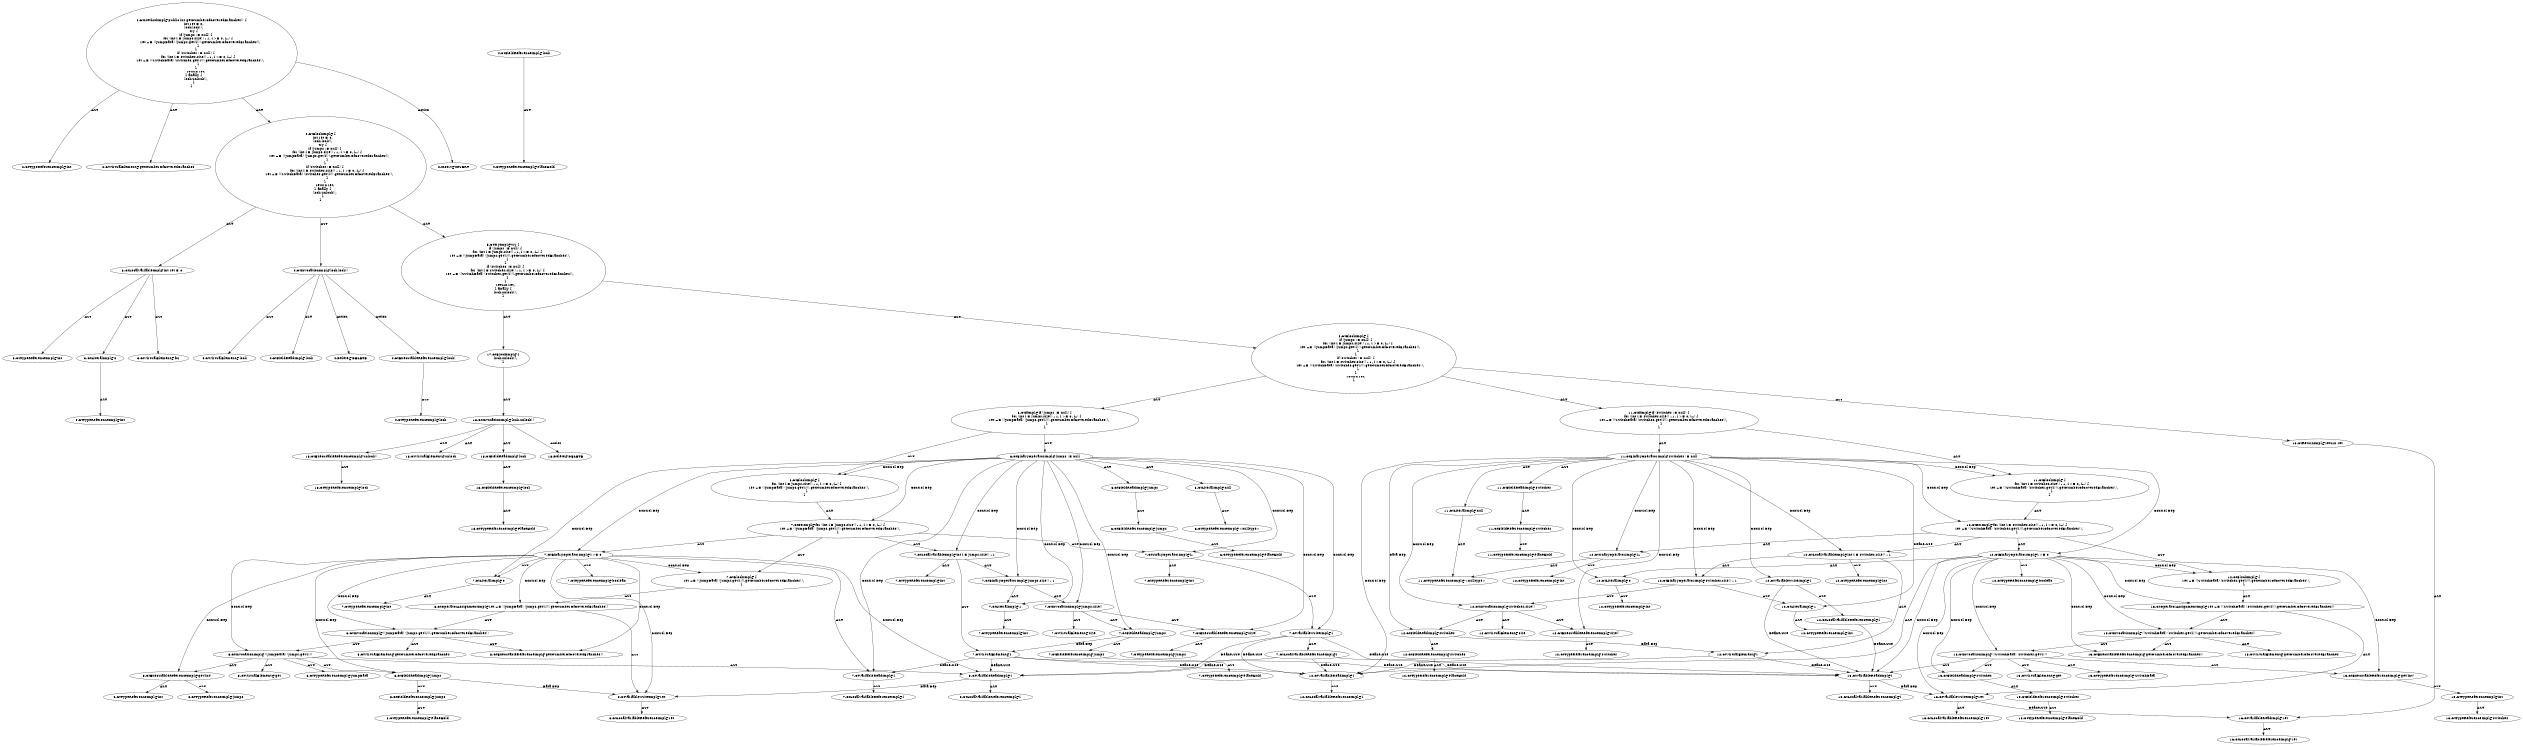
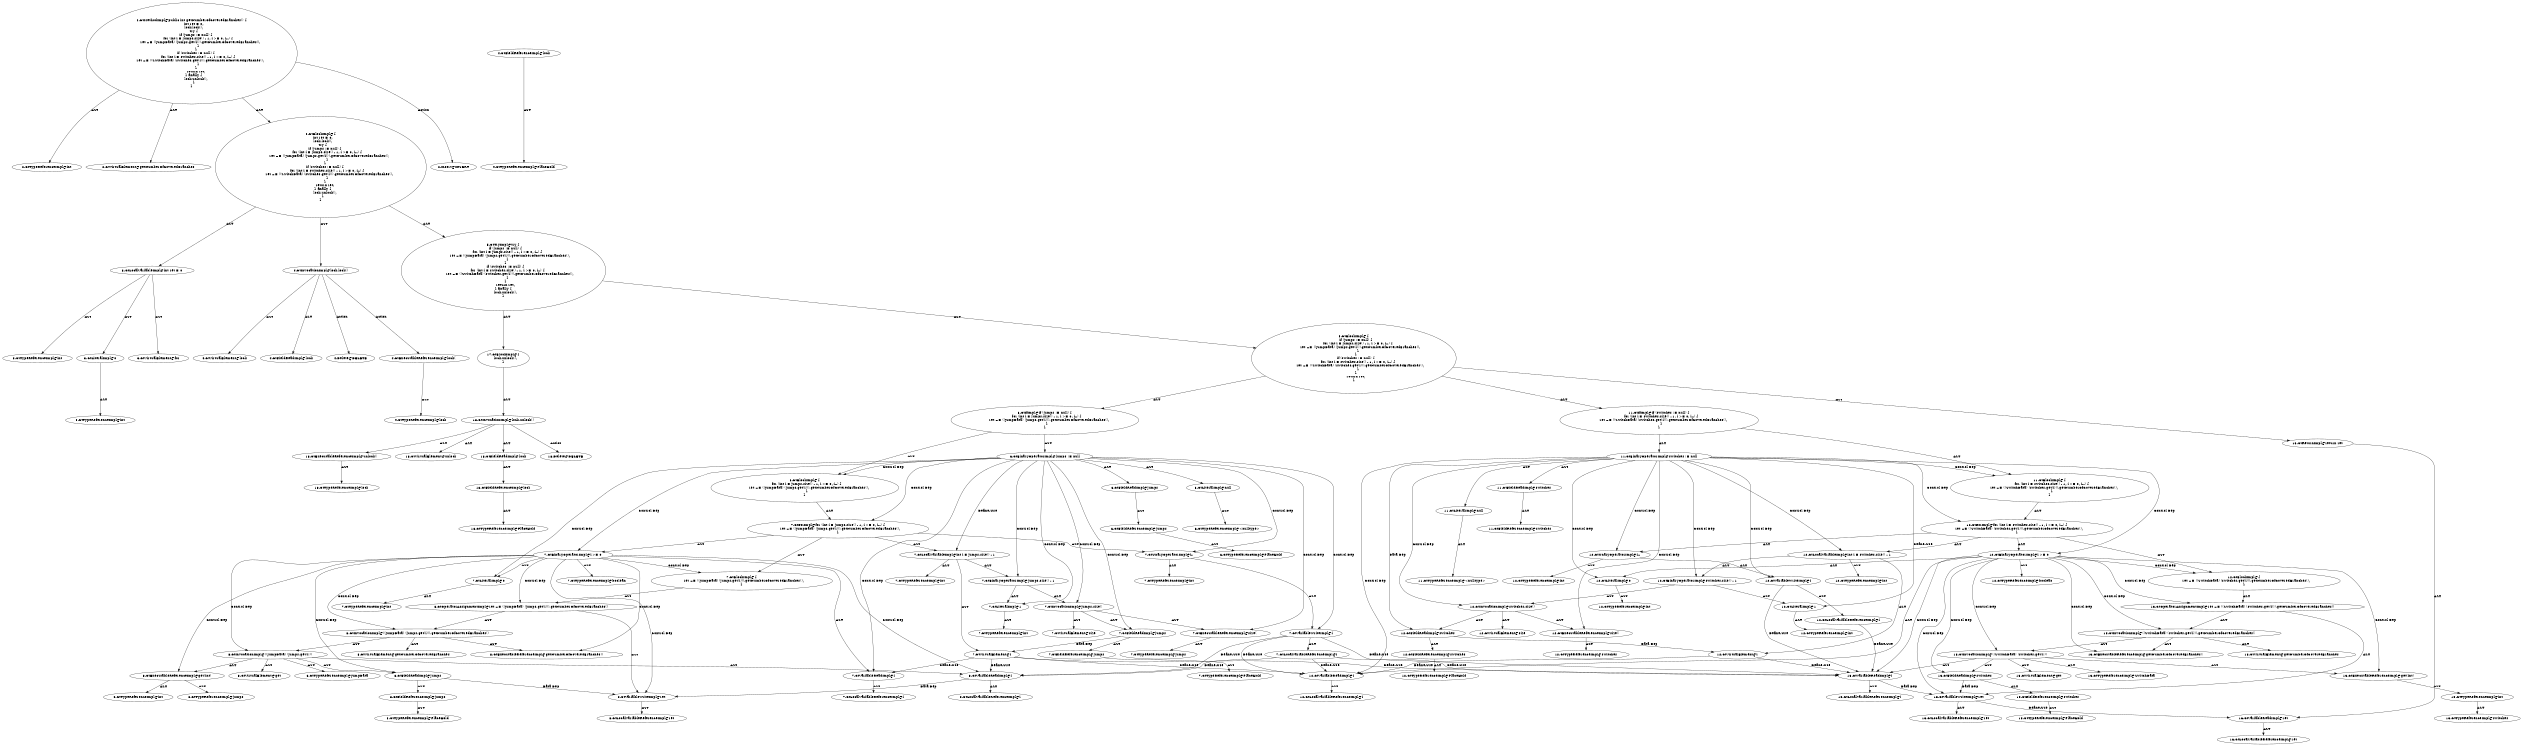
edge "6:CtBinaryOperatorImpl@jumps != null" -> "7:CtLocalVariableImpl@int i = jumps.size() - 1": label "Control Dep" -> "Define-Use"
node "11:CtTypeReferenceImpl@PlaceHold": removed
edge "12:CtUnaryOperatorImpl@i--" -> "11:CtTypeReferenceImpl@<nulltype>": now "12:CtUnaryOperatorImpl@i--" -> "12:CtVariableWriteImpl@i"
edge "13:CtFieldReadImpl@switches" -> "13:CtVariableWriteImpl@ret": added, label "Data Dep"
